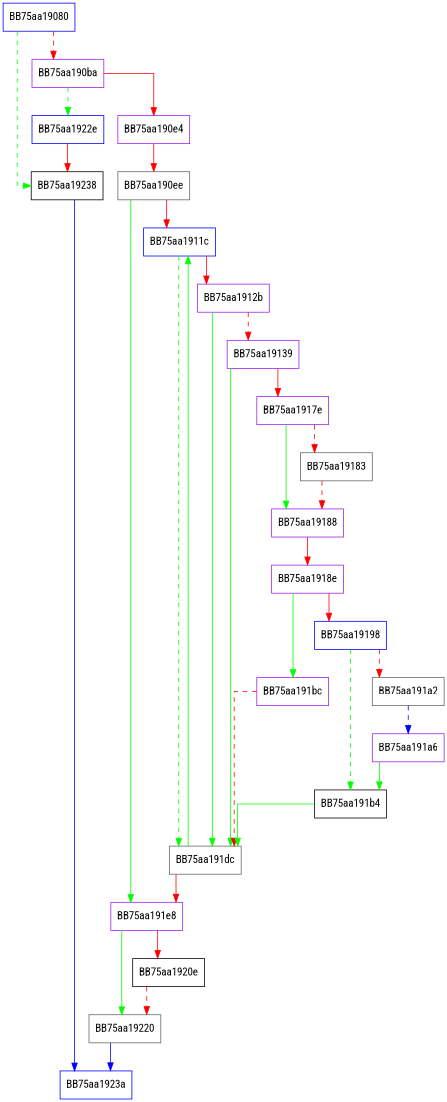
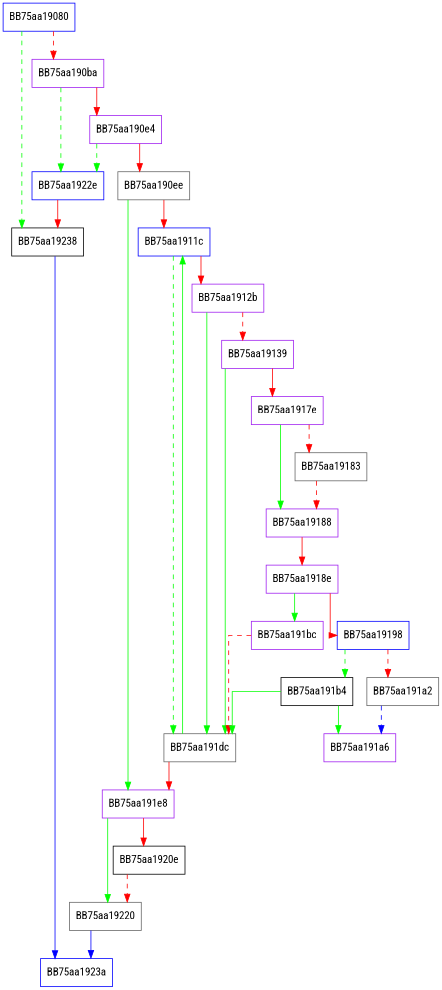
edge "BB75aa190e4" -> "BB75aa1922e": added
edge "BB75aa191a6" -> "BB75aa191b4": reversed
